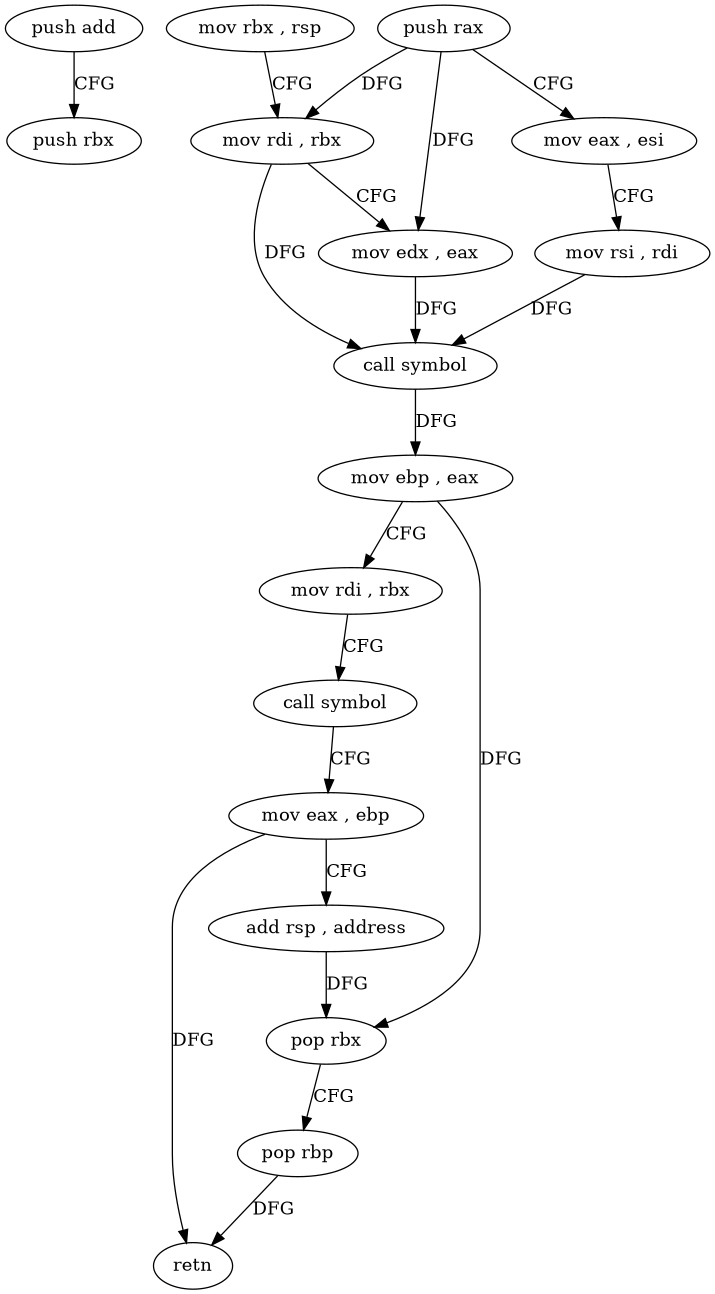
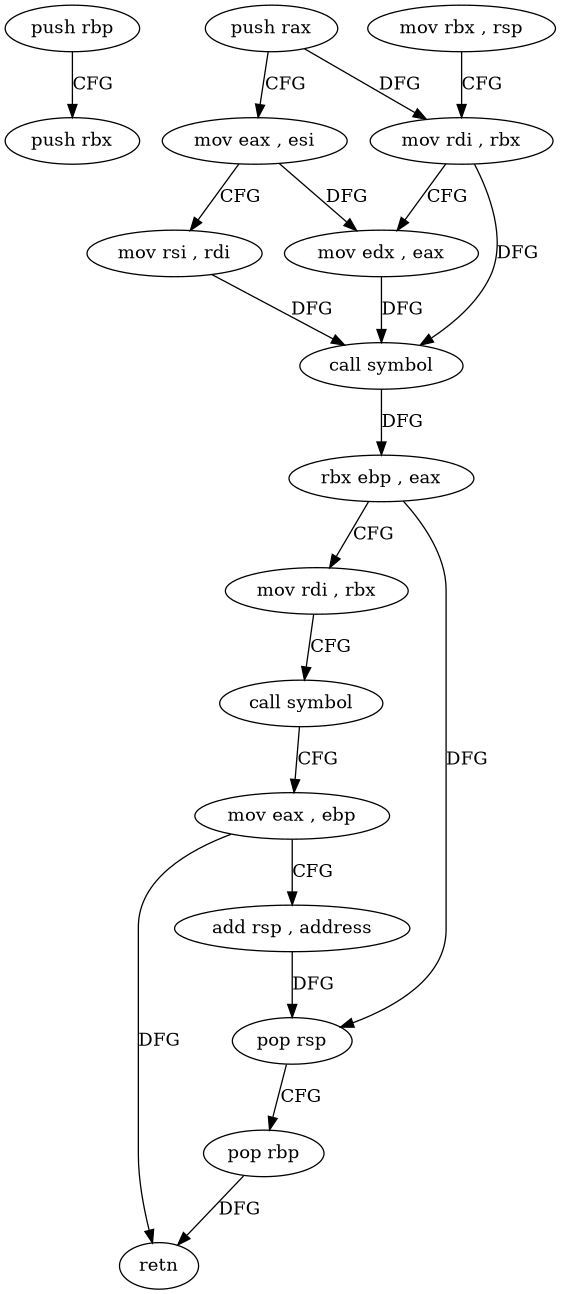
node "push add": label "push add" -> "push rbp"
edge "push rax" -> "mov edx , eax": now "mov eax , esi" -> "mov edx , eax"
node "mov ebp , eax": label "mov ebp , eax" -> "rbx ebp , eax"
node "pop rbx": label "pop rbx" -> "pop rsp"
